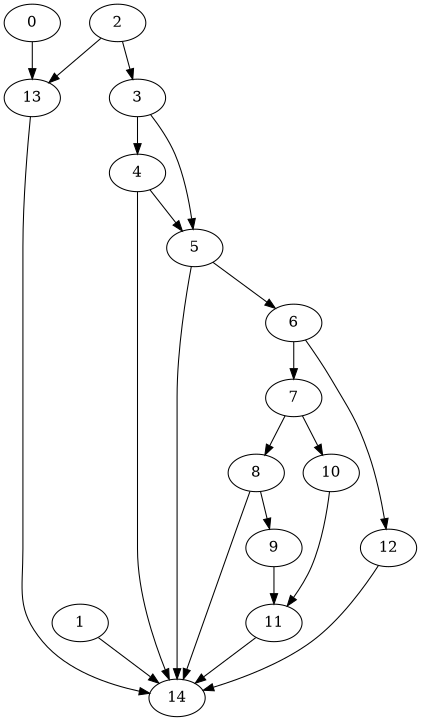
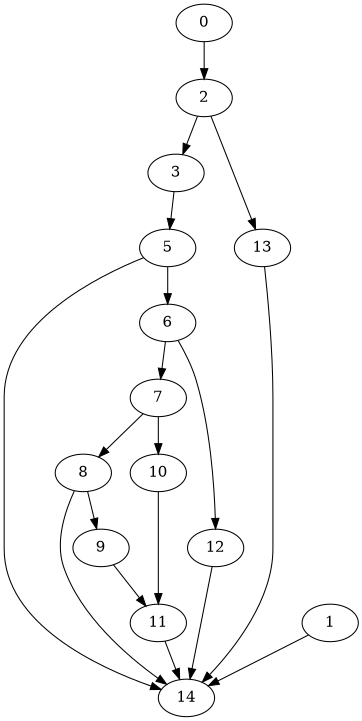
edge "0" -> "13": now "0" -> "2"
node "4": removed
